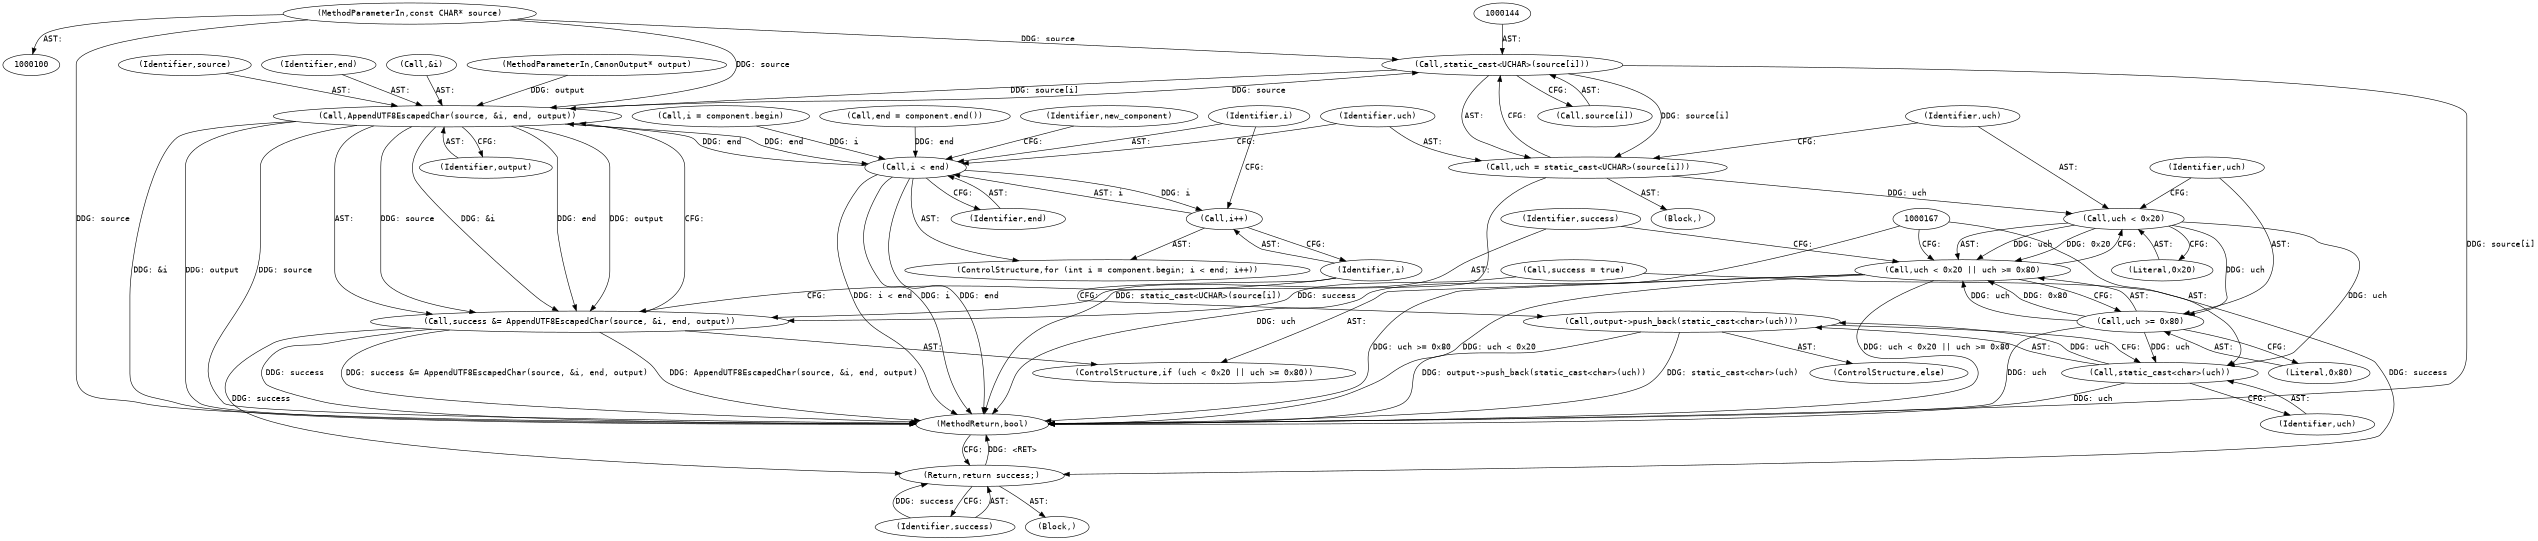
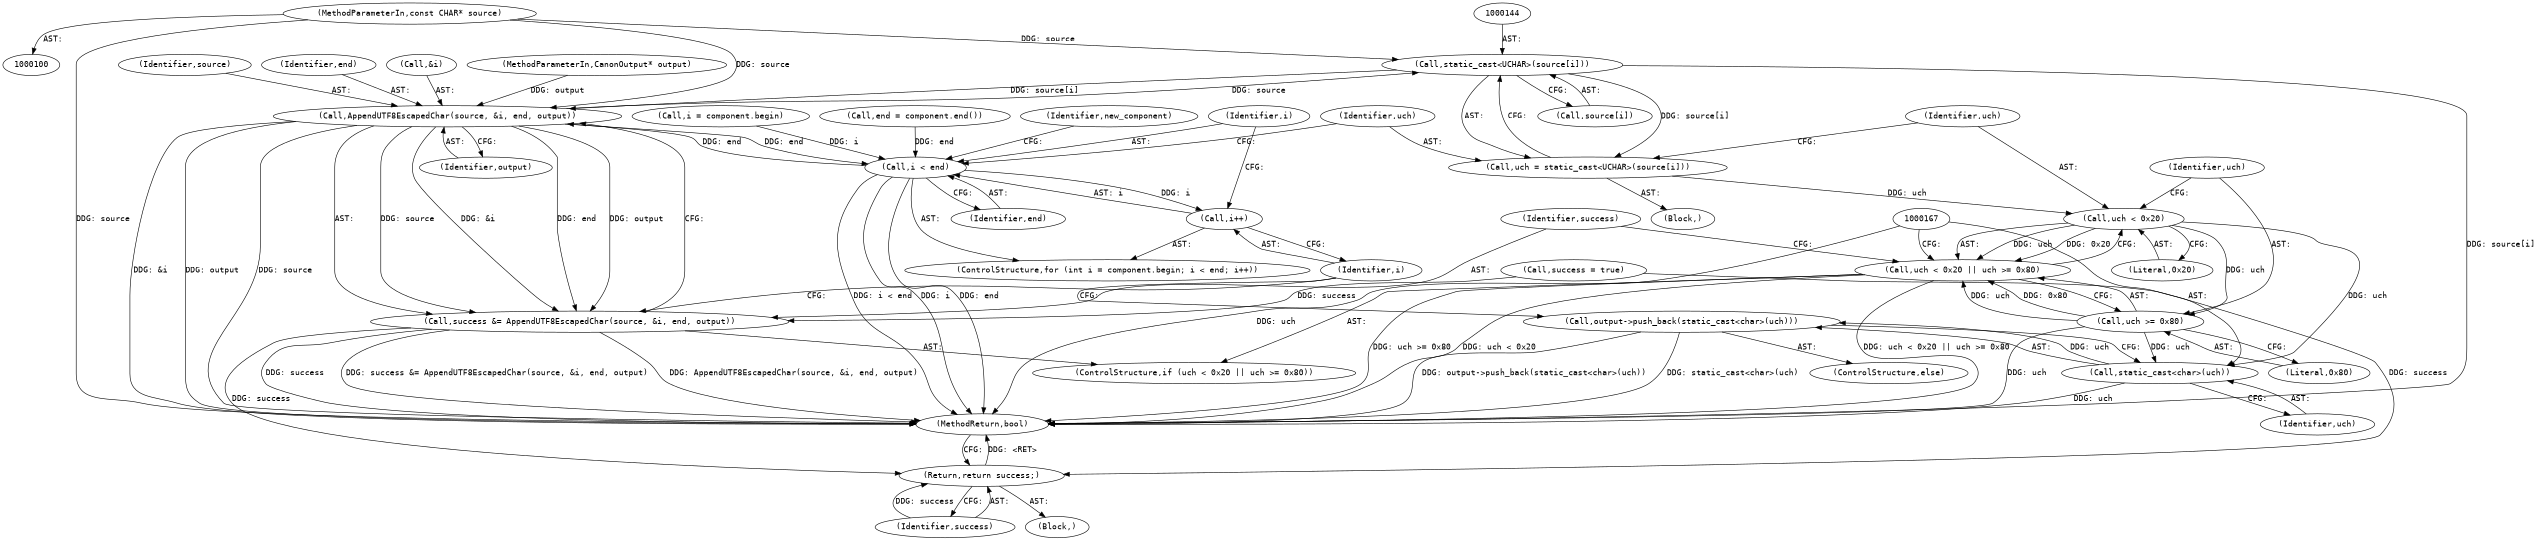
edge "(Call,uch = static_cast<UCHAR>(source[i]))" -> "(MethodReturn,bool)": removed, label "DDG: static_cast<UCHAR>(source[i])"
